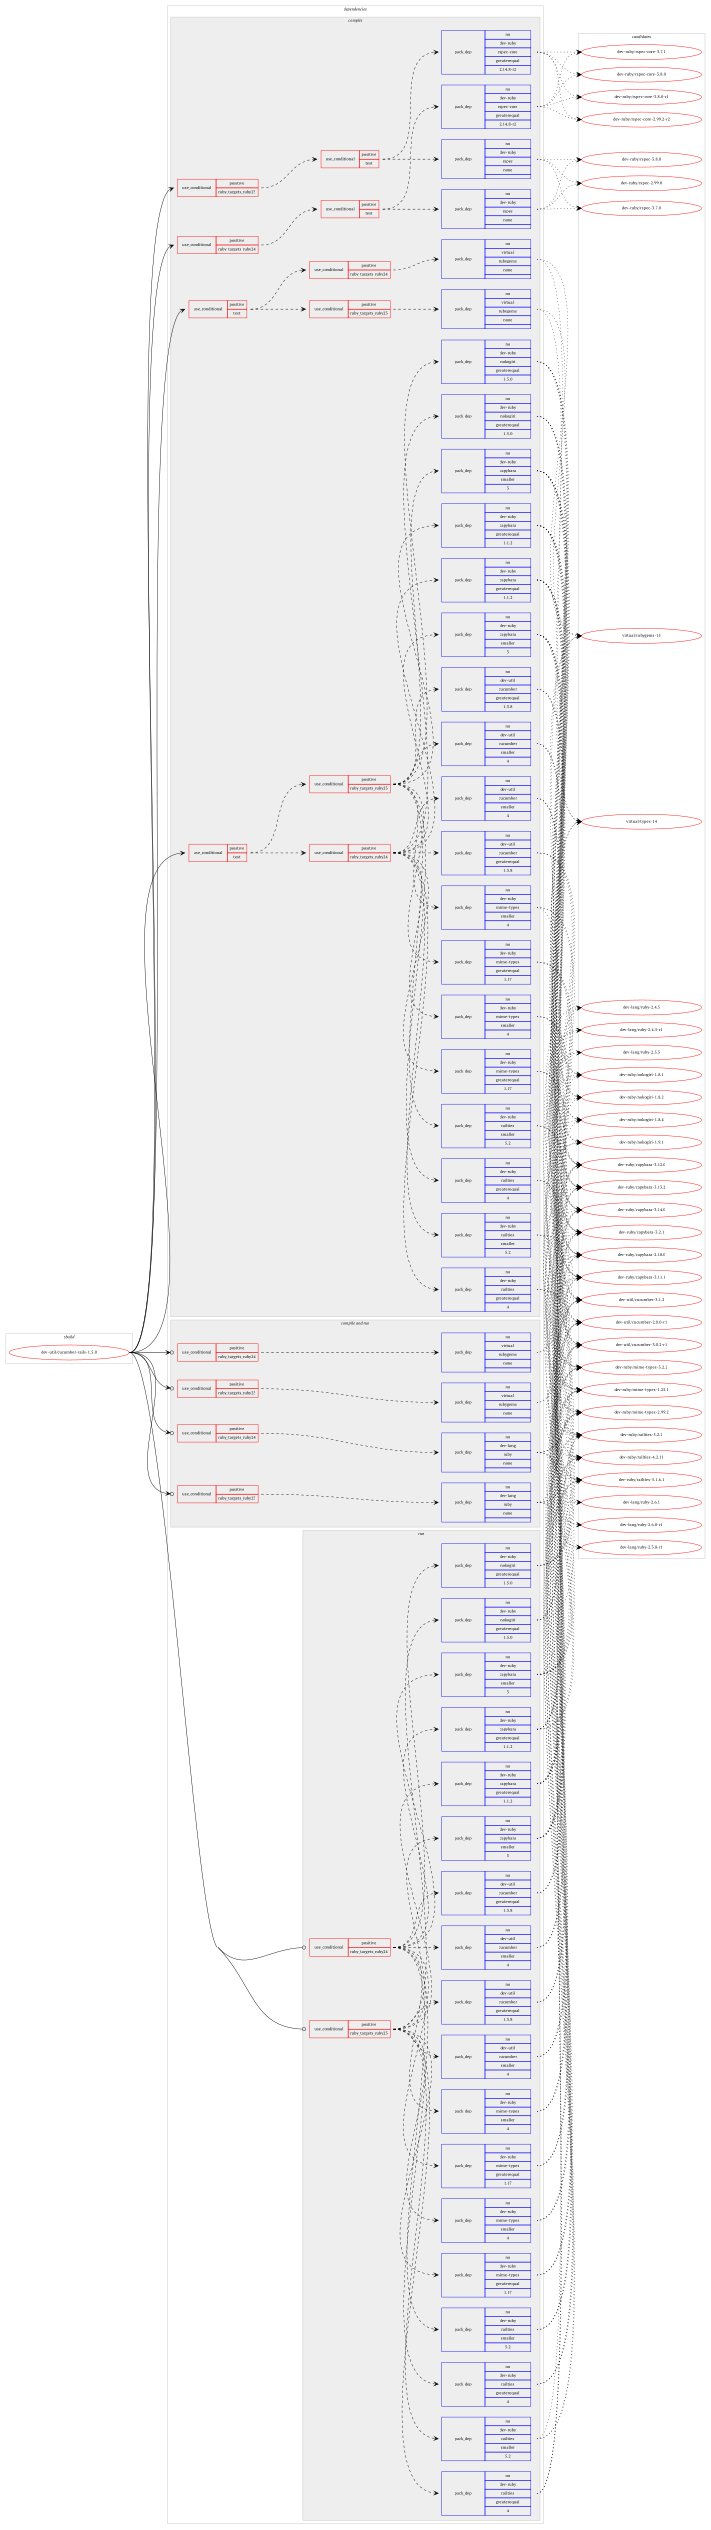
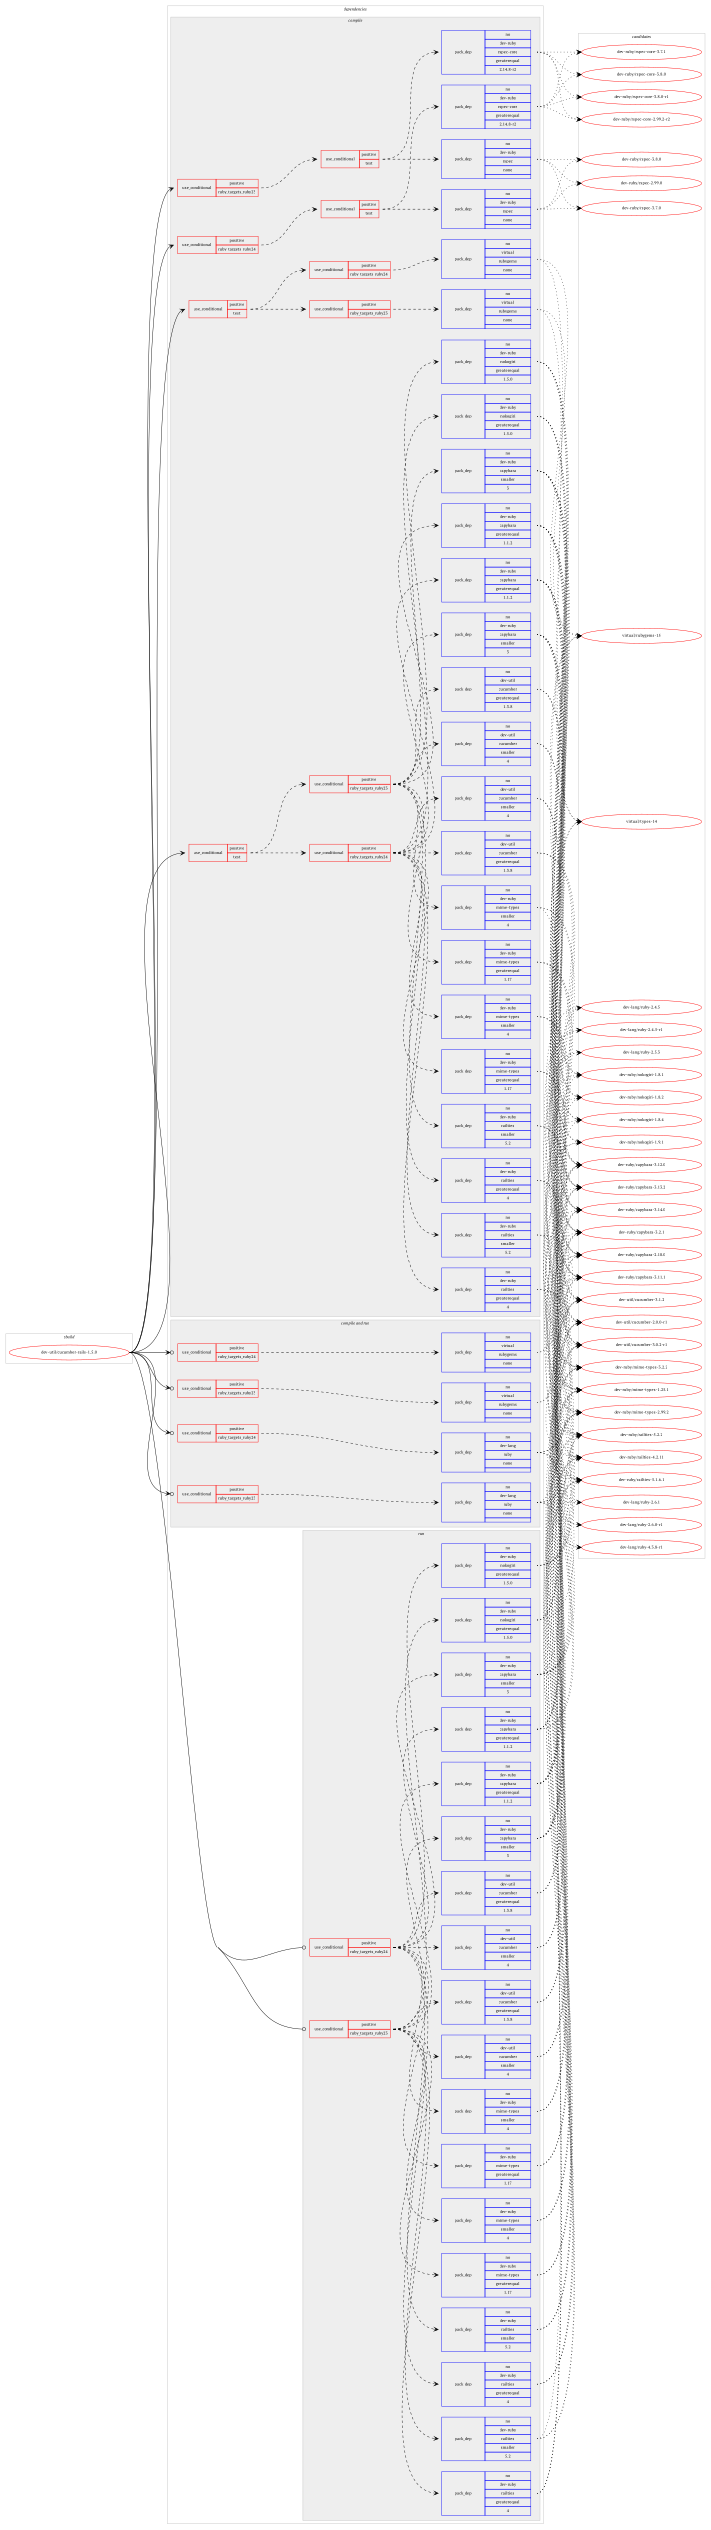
node "dev-lang/ruby-2.3.8-r1": label "dev-lang/ruby-2.3.8-r1" -> "dev-lang/ruby-4.3.8-r1"
